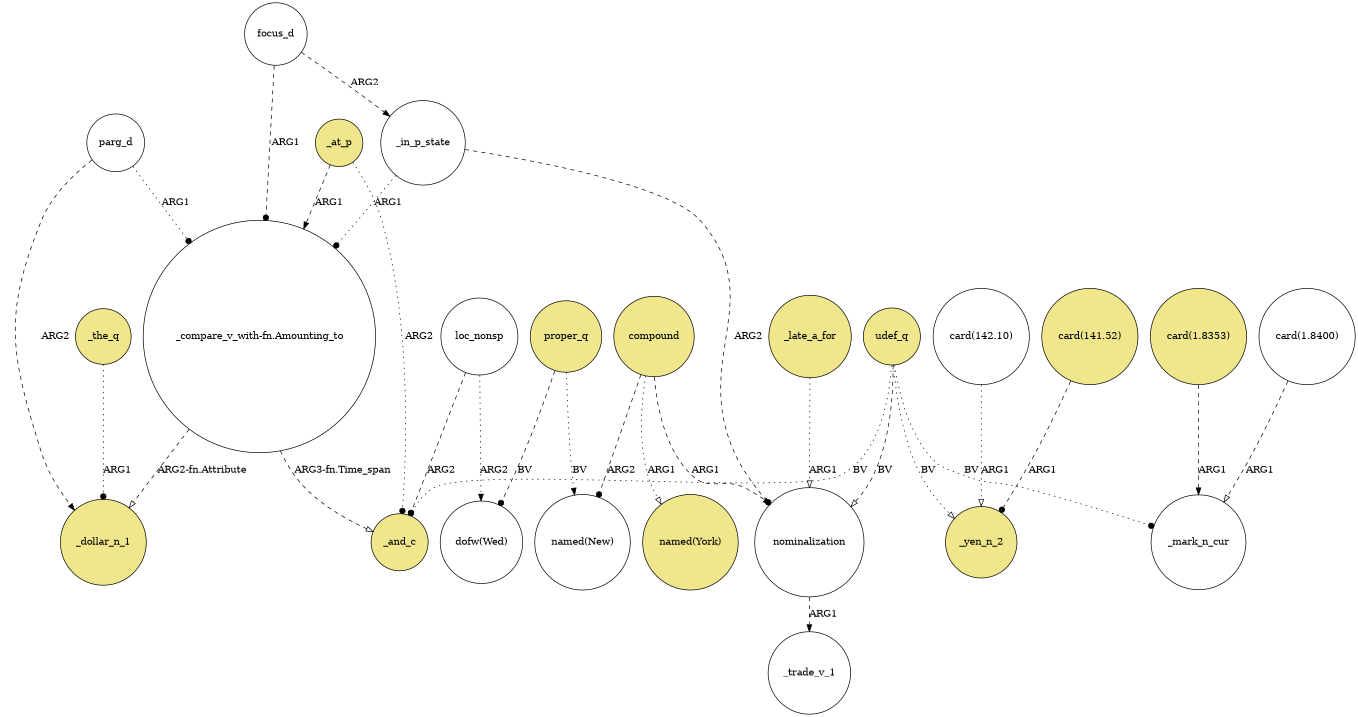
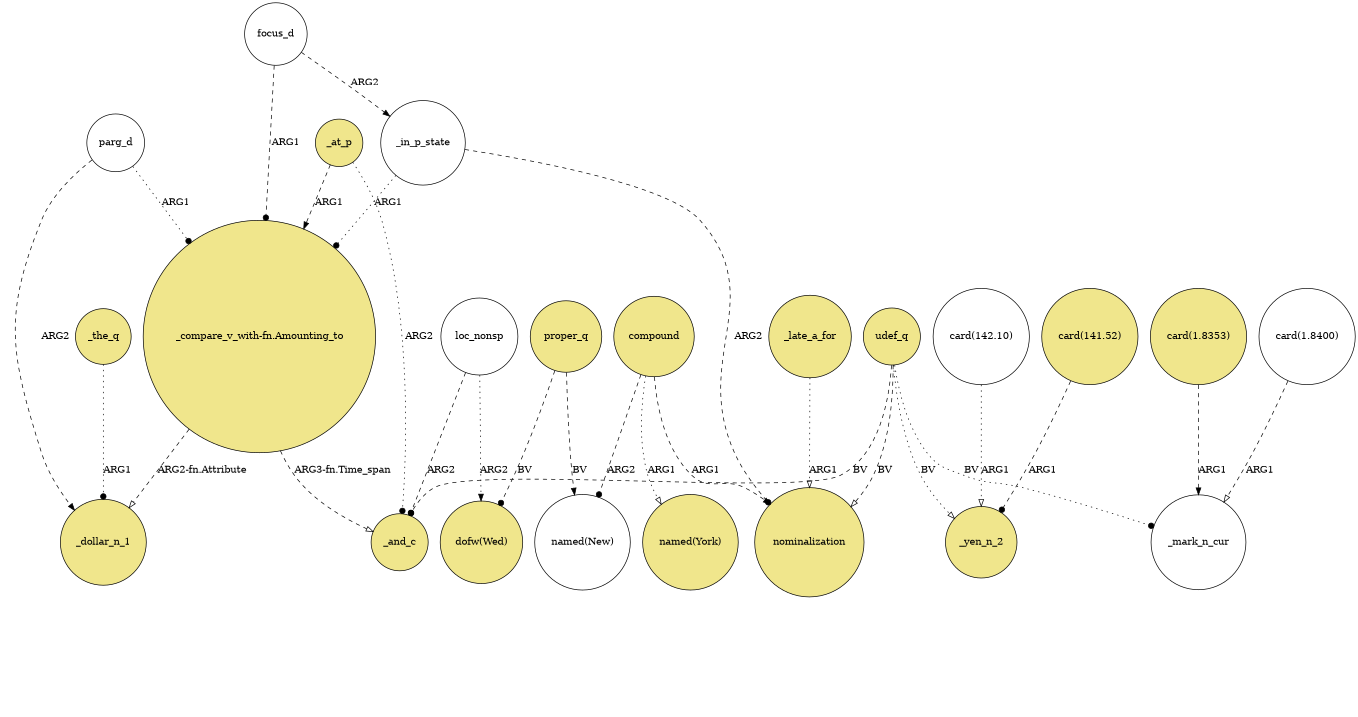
node "_compare_v_with-fn.Amounting_to": fillcolor white -> khaki
edge "proper_q" -> "named(New)": style dotted -> dashed
edge "udef_q" -> "_and_c": style dotted -> dashed
node "dofw(Wed)": fillcolor white -> khaki
node "nominalization": fillcolor white -> khaki
node "_trade_v_1": removed
